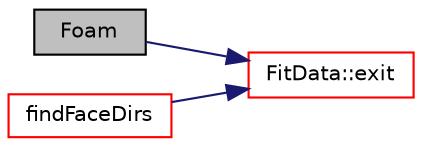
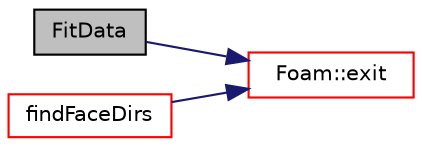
node "Foam": label "Foam" -> "FitData"
node "FitData::exit": label "FitData::exit" -> "Foam::exit"
